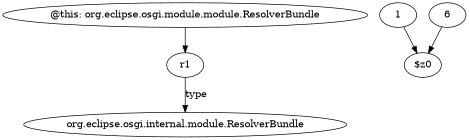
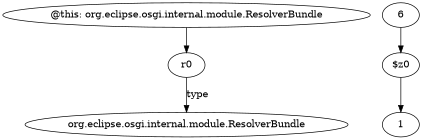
node "@this: org.eclipse.osgi.module.module.ResolverBundle": label "@this: org.eclipse.osgi.module.module.ResolverBundle" -> "@this: org.eclipse.osgi.internal.module.ResolverBundle"
edge "1" -> "$z0": reversed
node "r1": label "r1" -> "r0"
